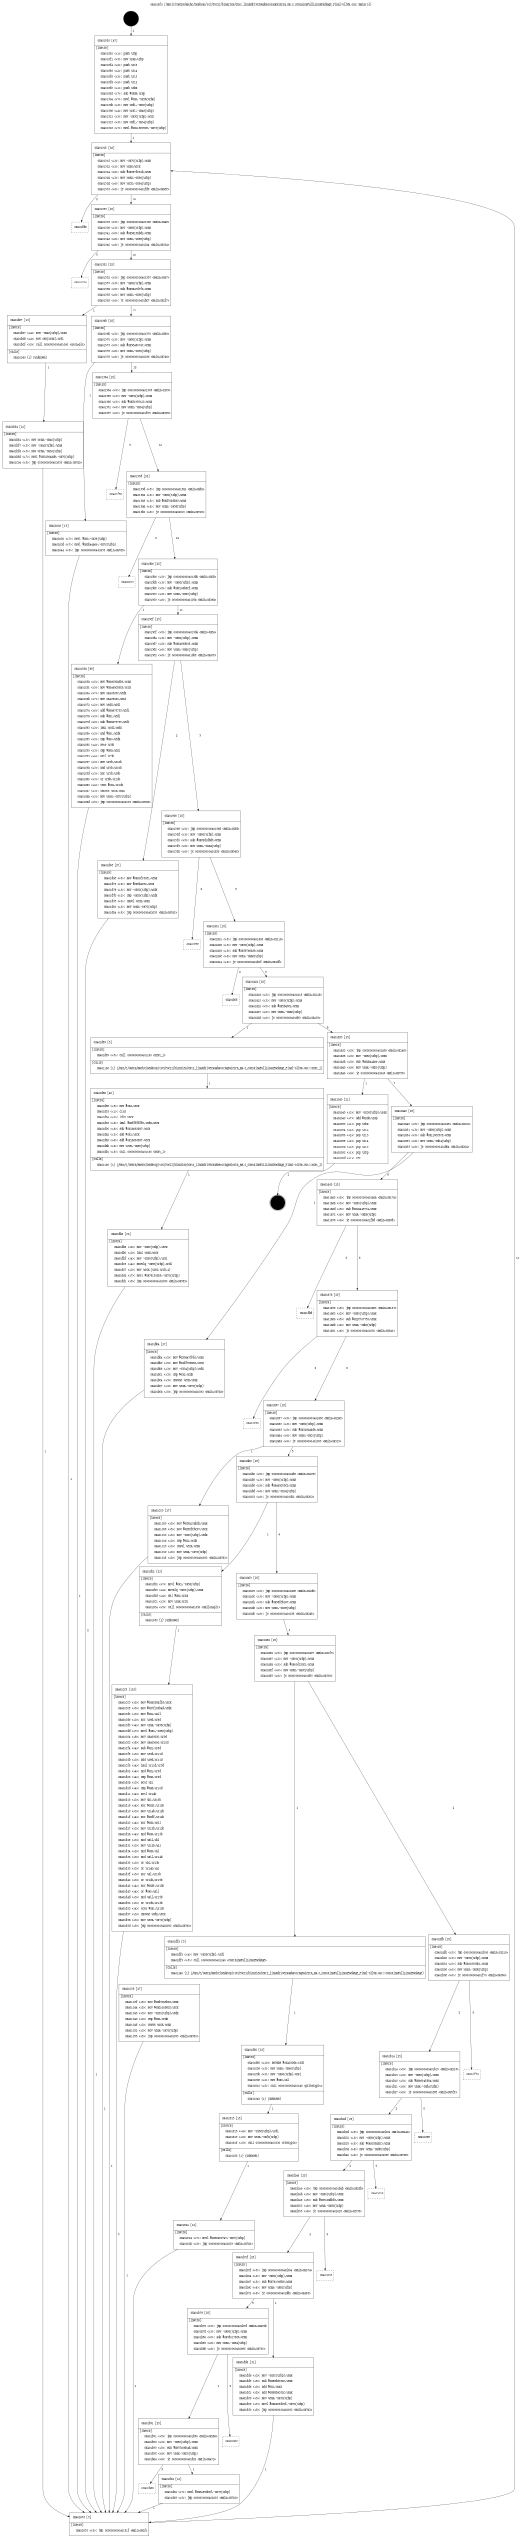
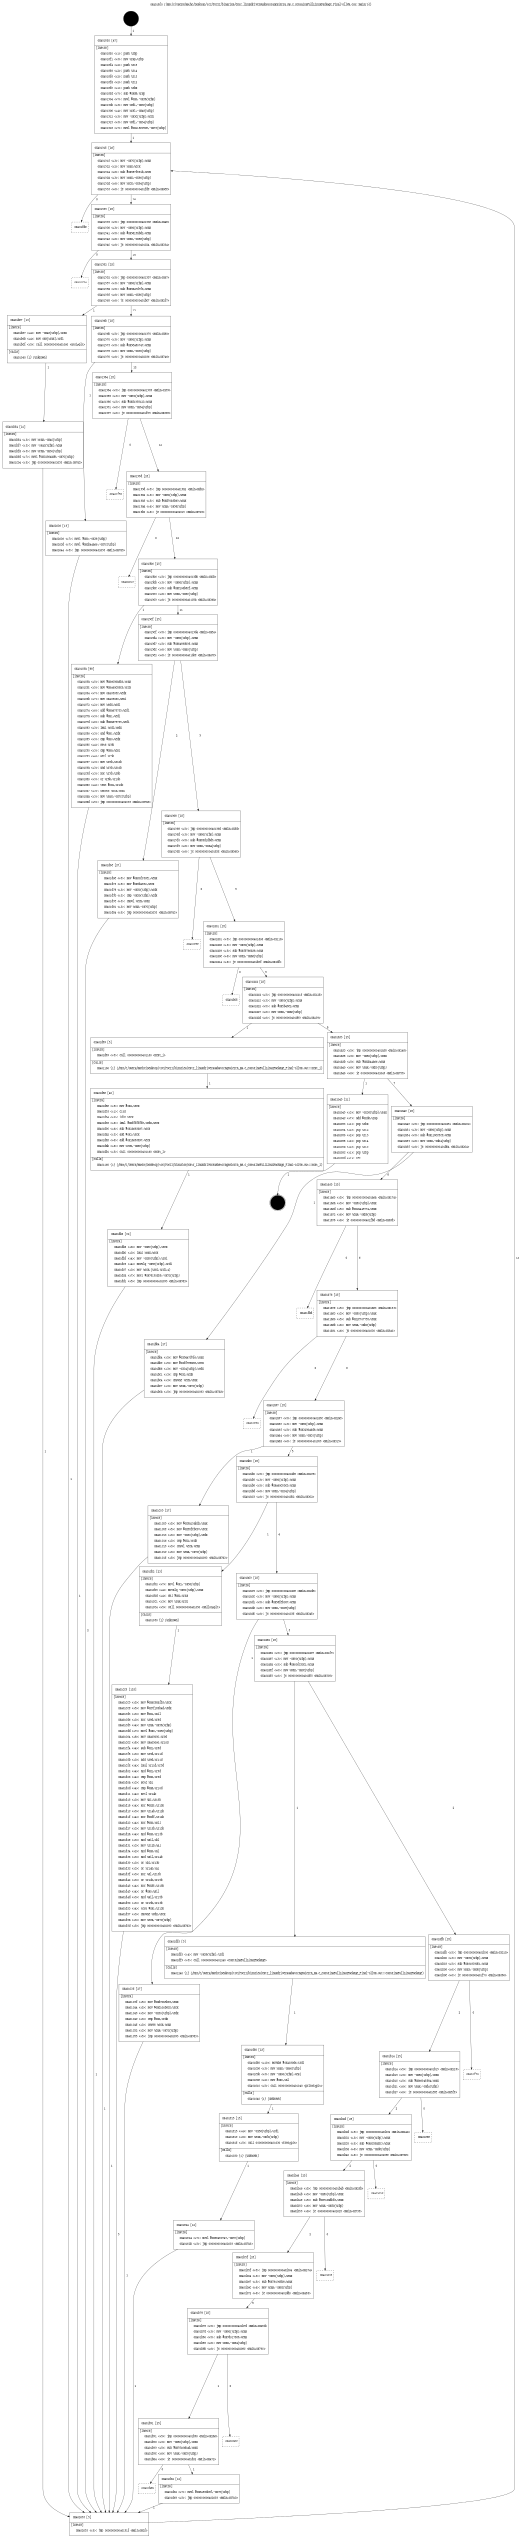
edge "0x401ac9 [25]" -> "0x401c3f [27]": added, label "1"
node "0x401dd6 [31]": removed
